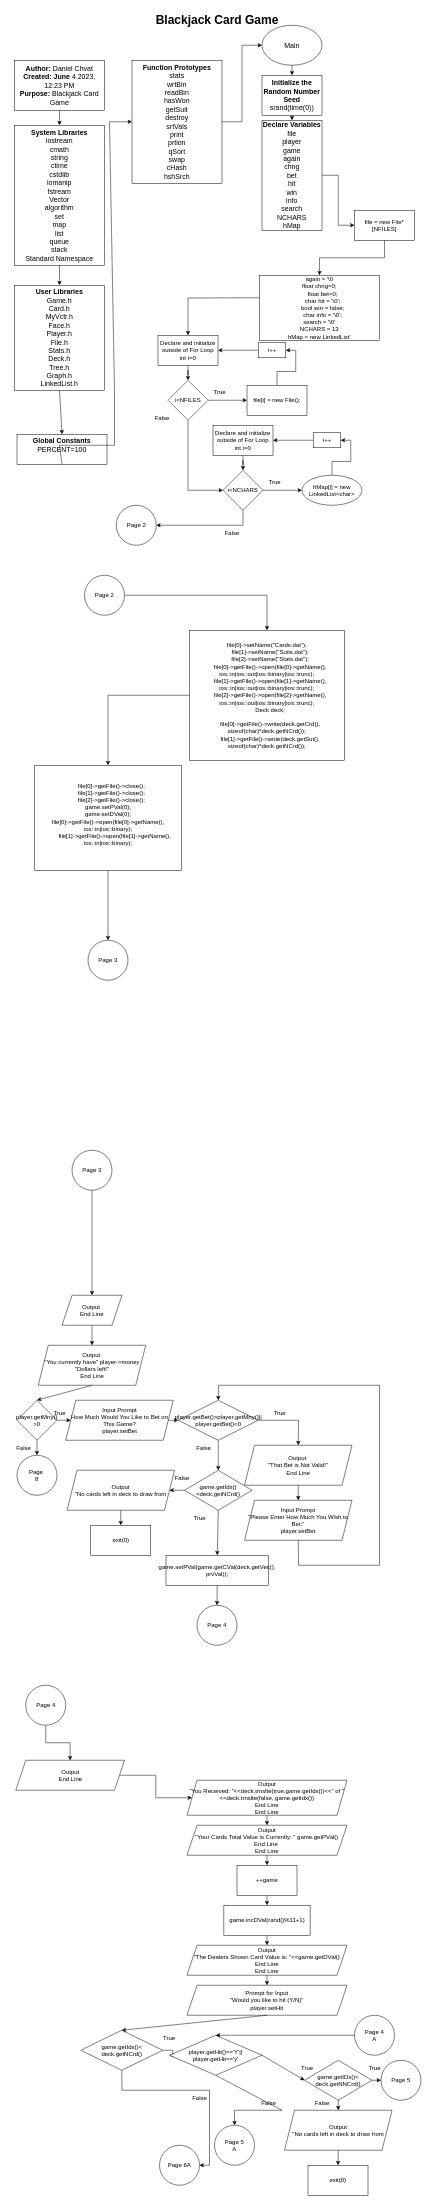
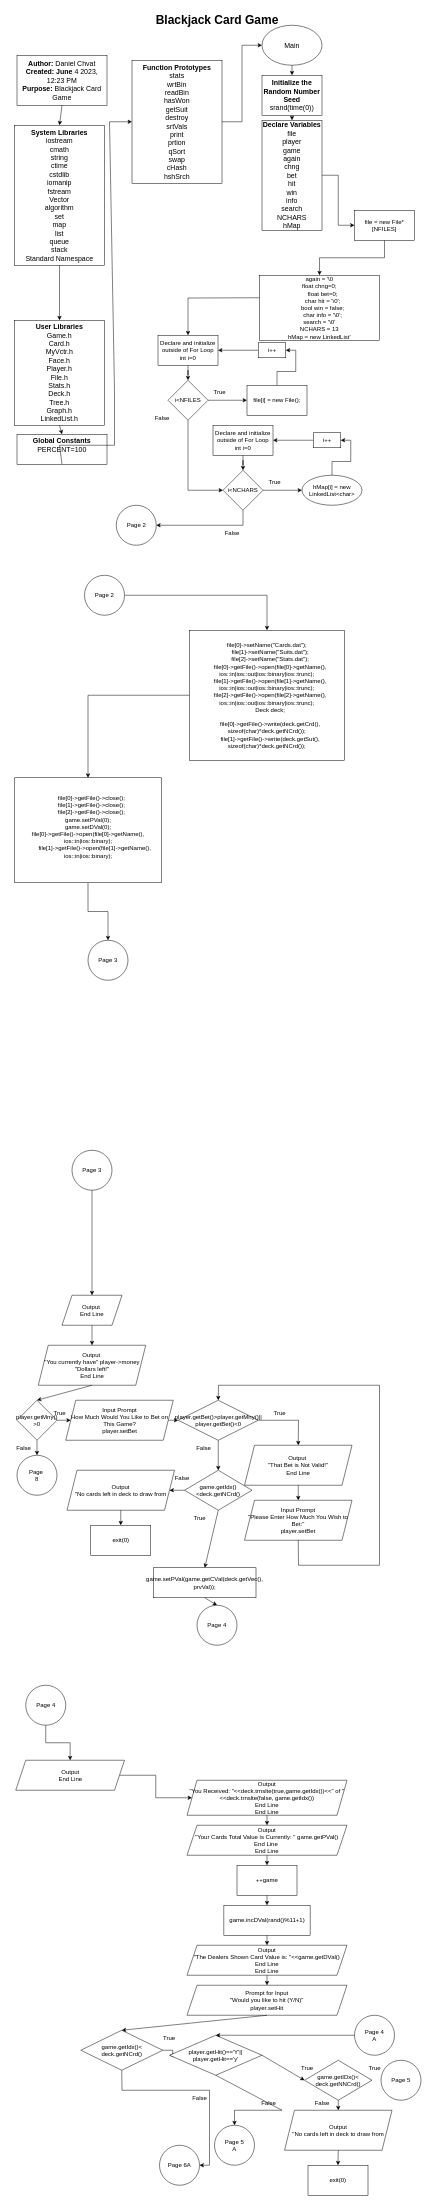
node "Author: Daniel Chvat Created: June 4 2023, 12:23 PM Purpose: Blackjack Card Game": moved (59, 85) -> (62, 80)
node "User Libraries Game.h Card.h MyVctr.h Face.h Player.h File.h Stats.h Deck.h Tree.h Graph.h LinkedList.h": moved (59, 338) -> (59, 373)
node "file[0]->getFile()->close(); file[1]->getFile()->close(); file[2]->getFile()->close(); game.setPVal(0); game.setDVal(0); file[0]->getFile()->open(file[0]->getName(), ios::in|ios::binary); file[1]->getFile()->open(file[1]->getName(), ios::in|ios::binary);": moved (108, 818) -> (88, 830)
node "game.setPVal(game.getCVal(deck.getVec(), prvVal));": moved (217, 1570) -> (205, 1583)
edge "game.getIDx()< deck.getNNCrd()" -> "Page 5": removed
